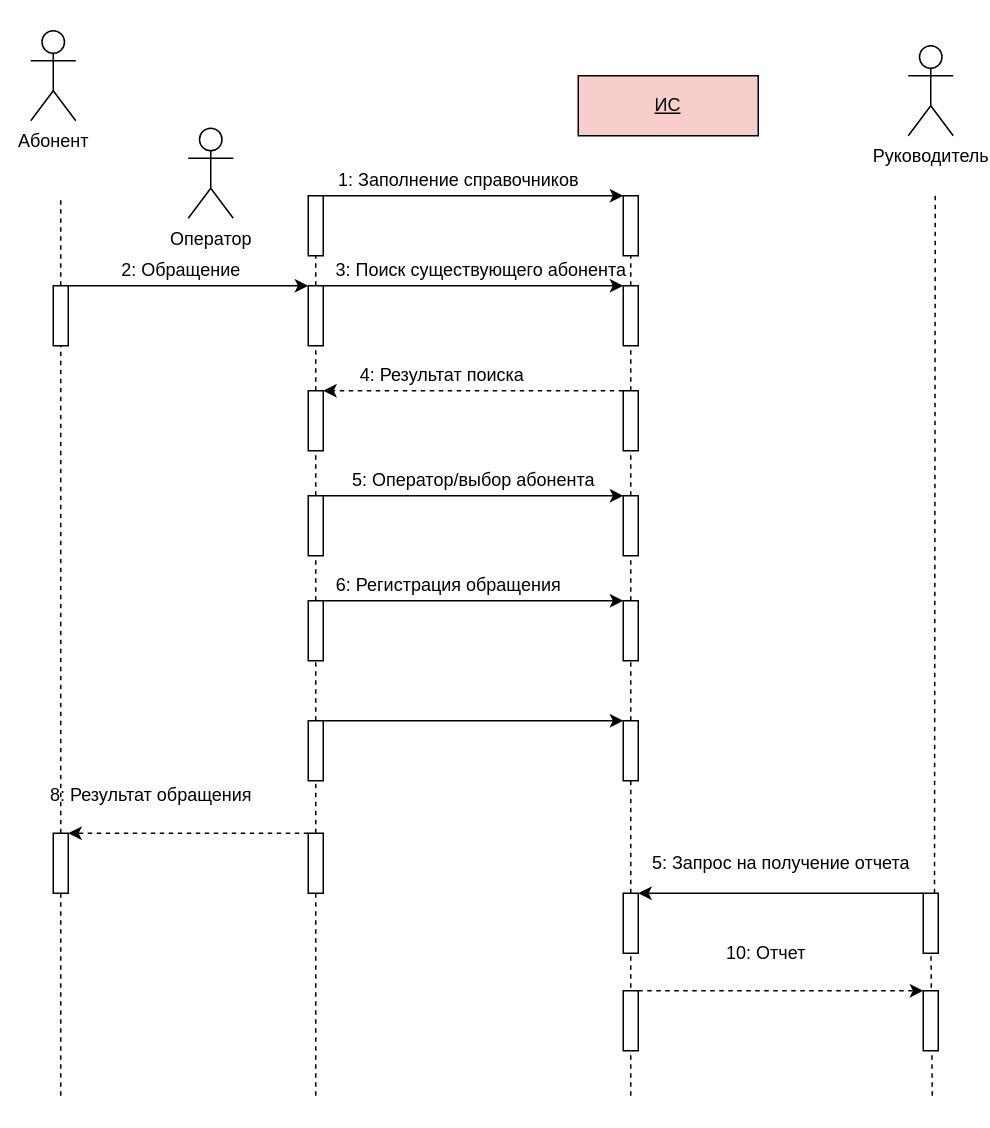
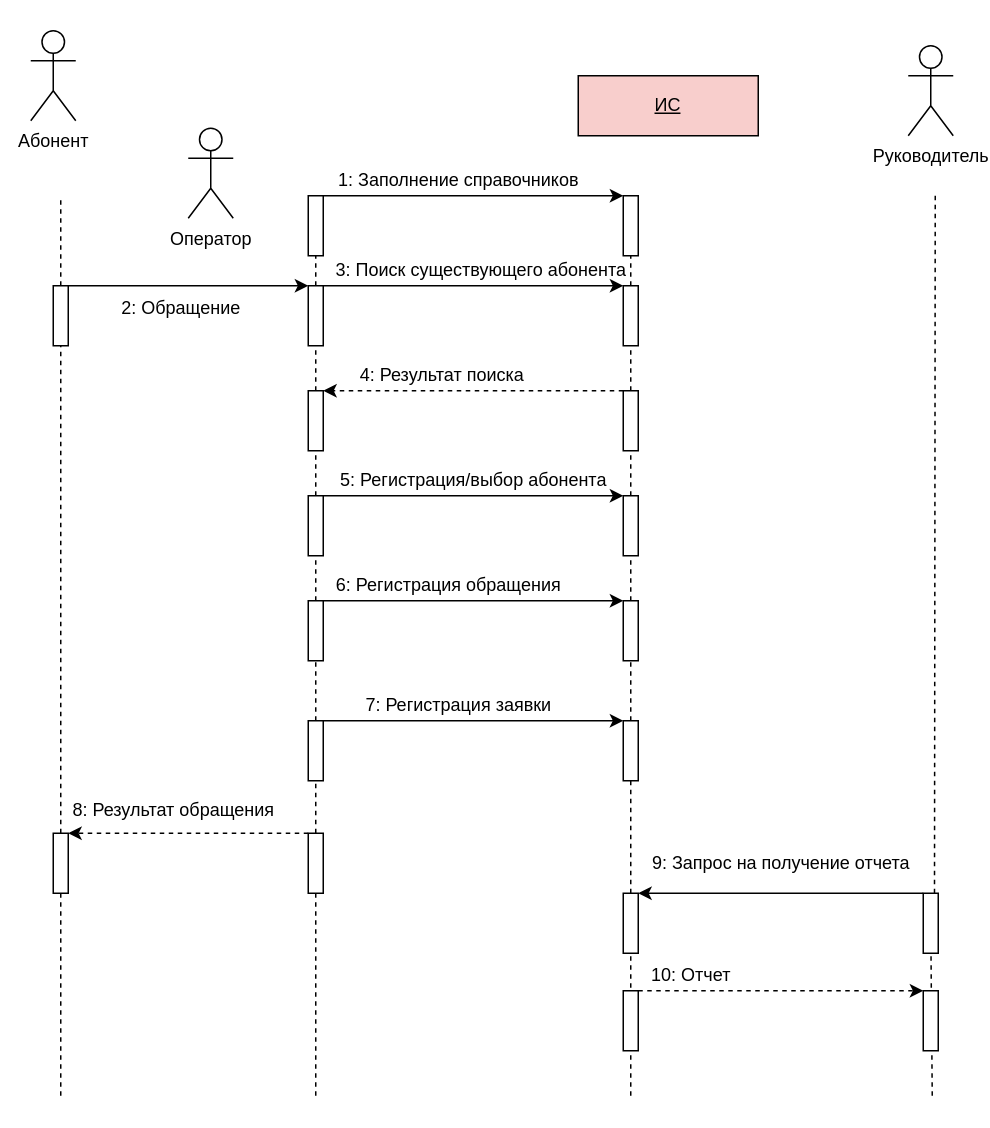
node "2: Обращение": moved (181, 271) -> (181, 308)
node "5: Оператор/выбор абонента": label "5: Оператор/выбор абонента" -> "5: Регистрация/выбор абонента"
node "7: Регистрация заявки": added
node "8: Результат обращения": moved (151, 796) -> (173, 811)
node "5: Запрос на получение отчета": label "5: Запрос на получение отчета" -> "9: Запрос на получение отчета"
node "10: Отчет": moved (766, 953) -> (691, 976)
